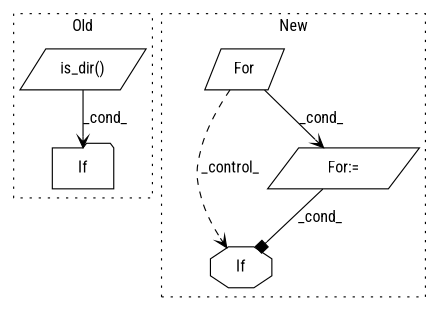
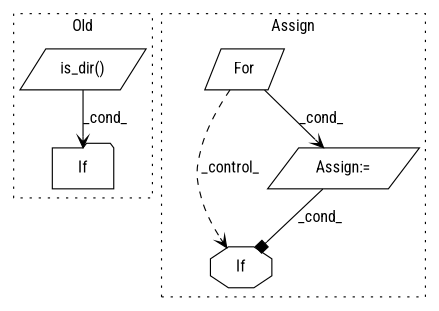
cluster "New": label "New" -> "Assign"
node "For:=": label "For:=" -> "Assign:="
